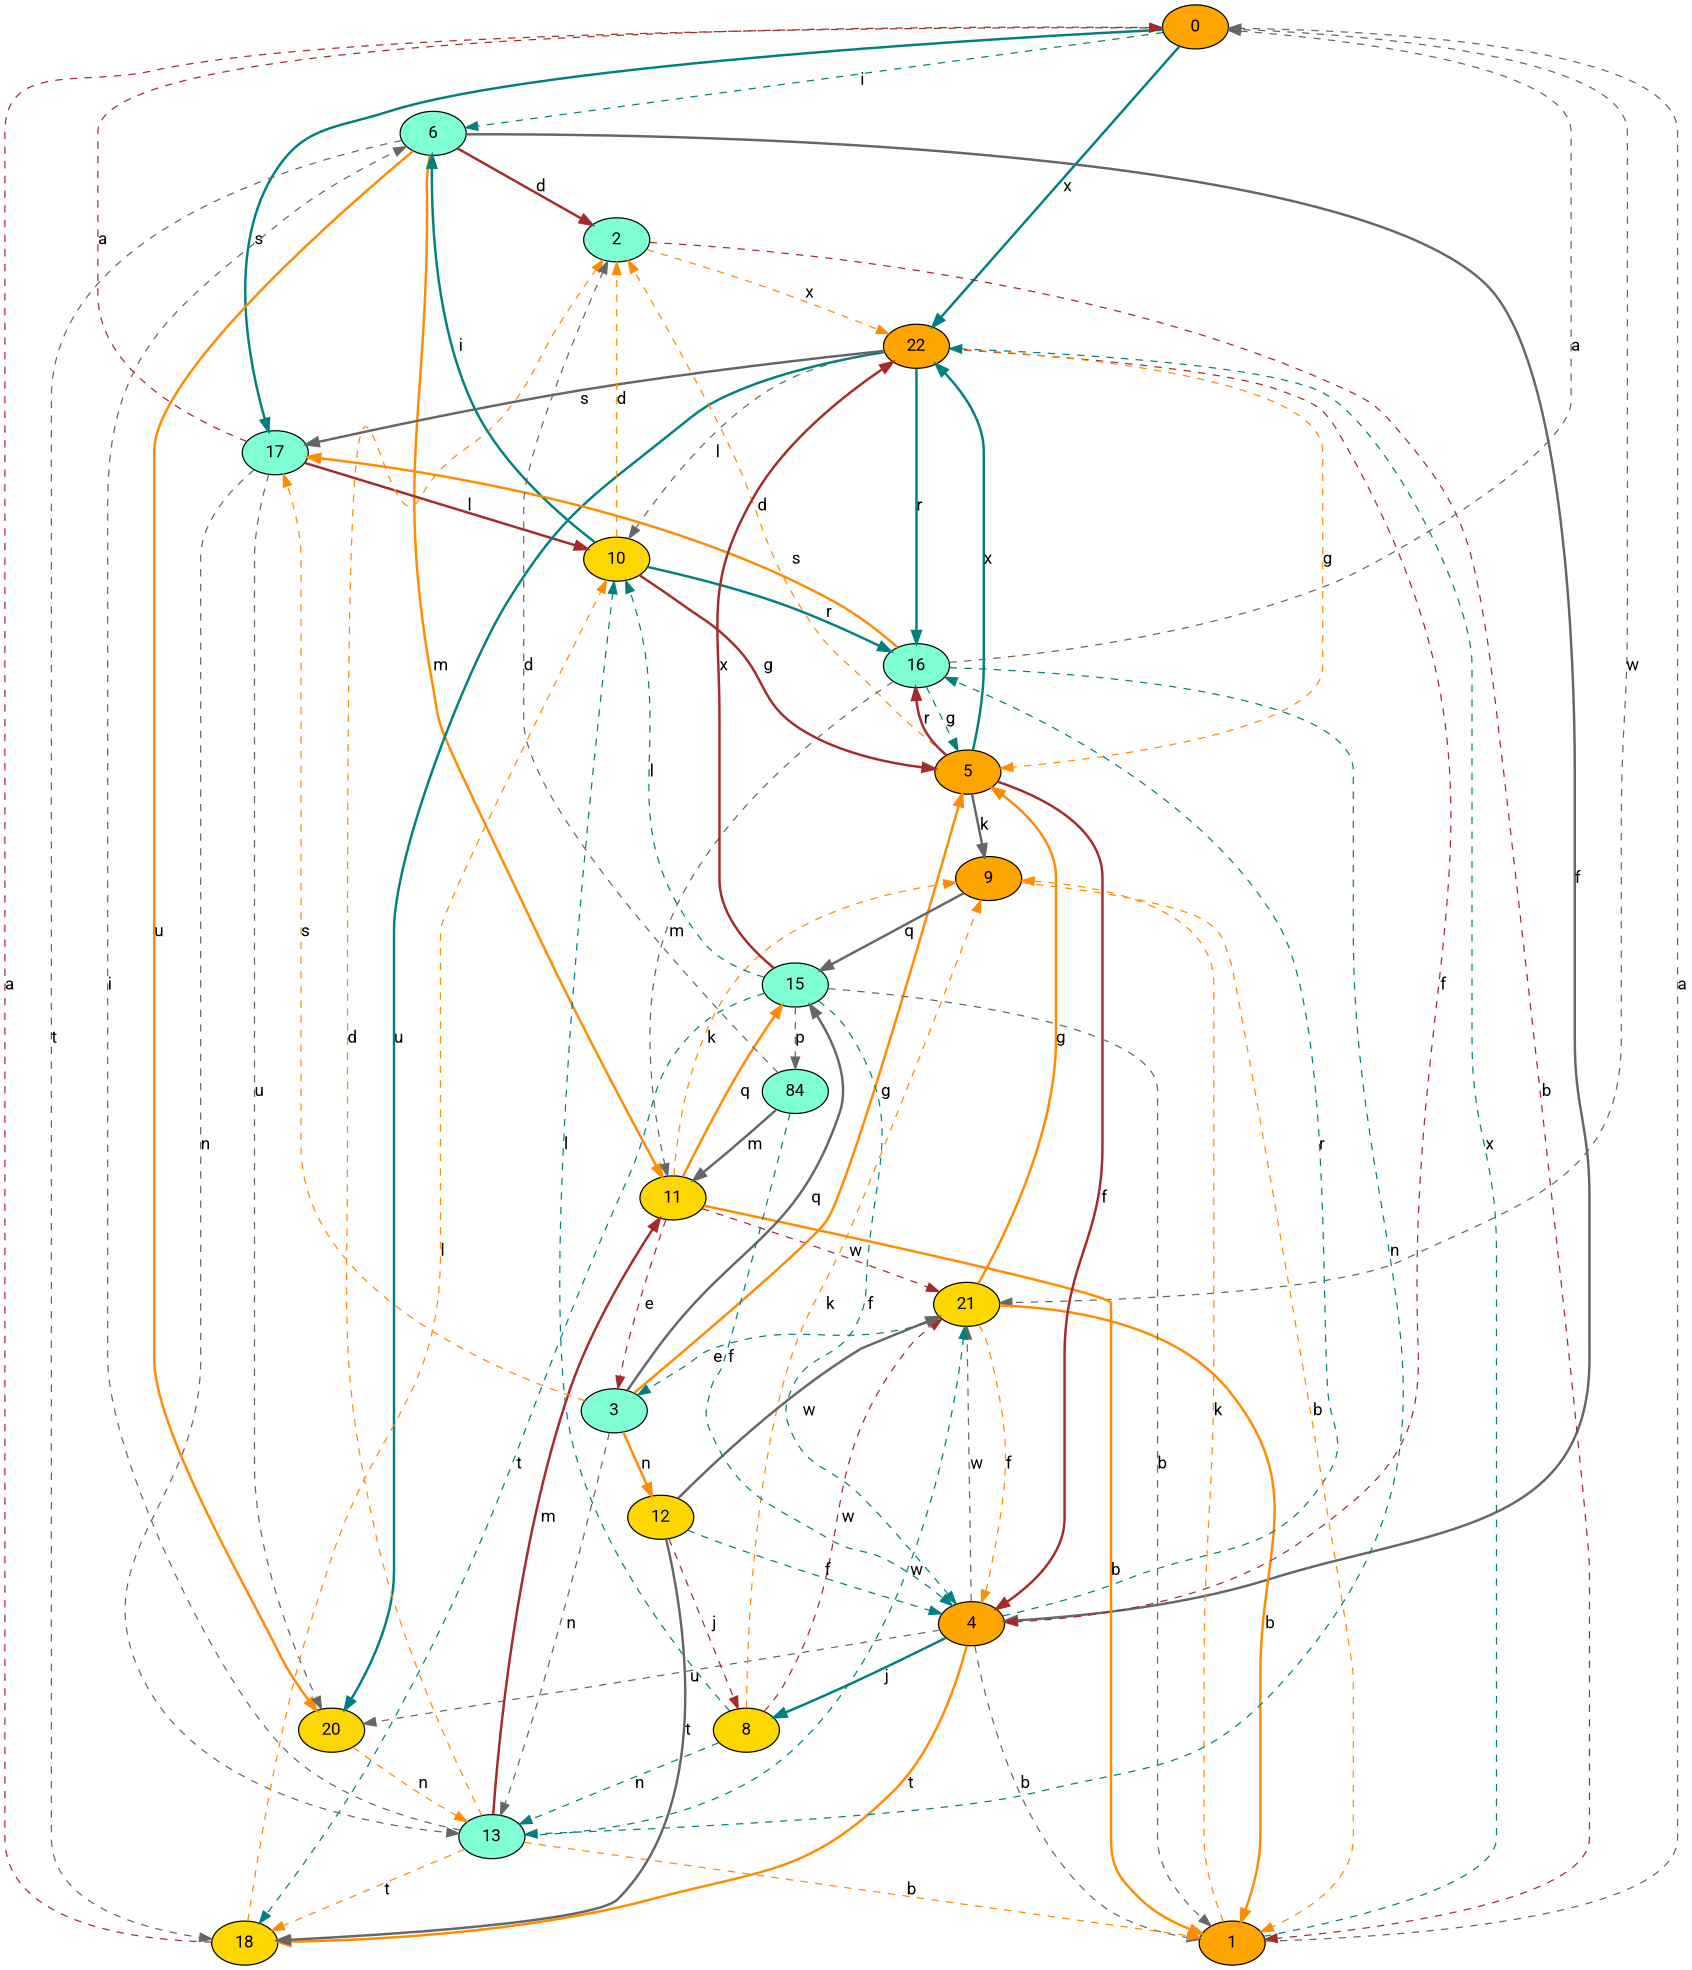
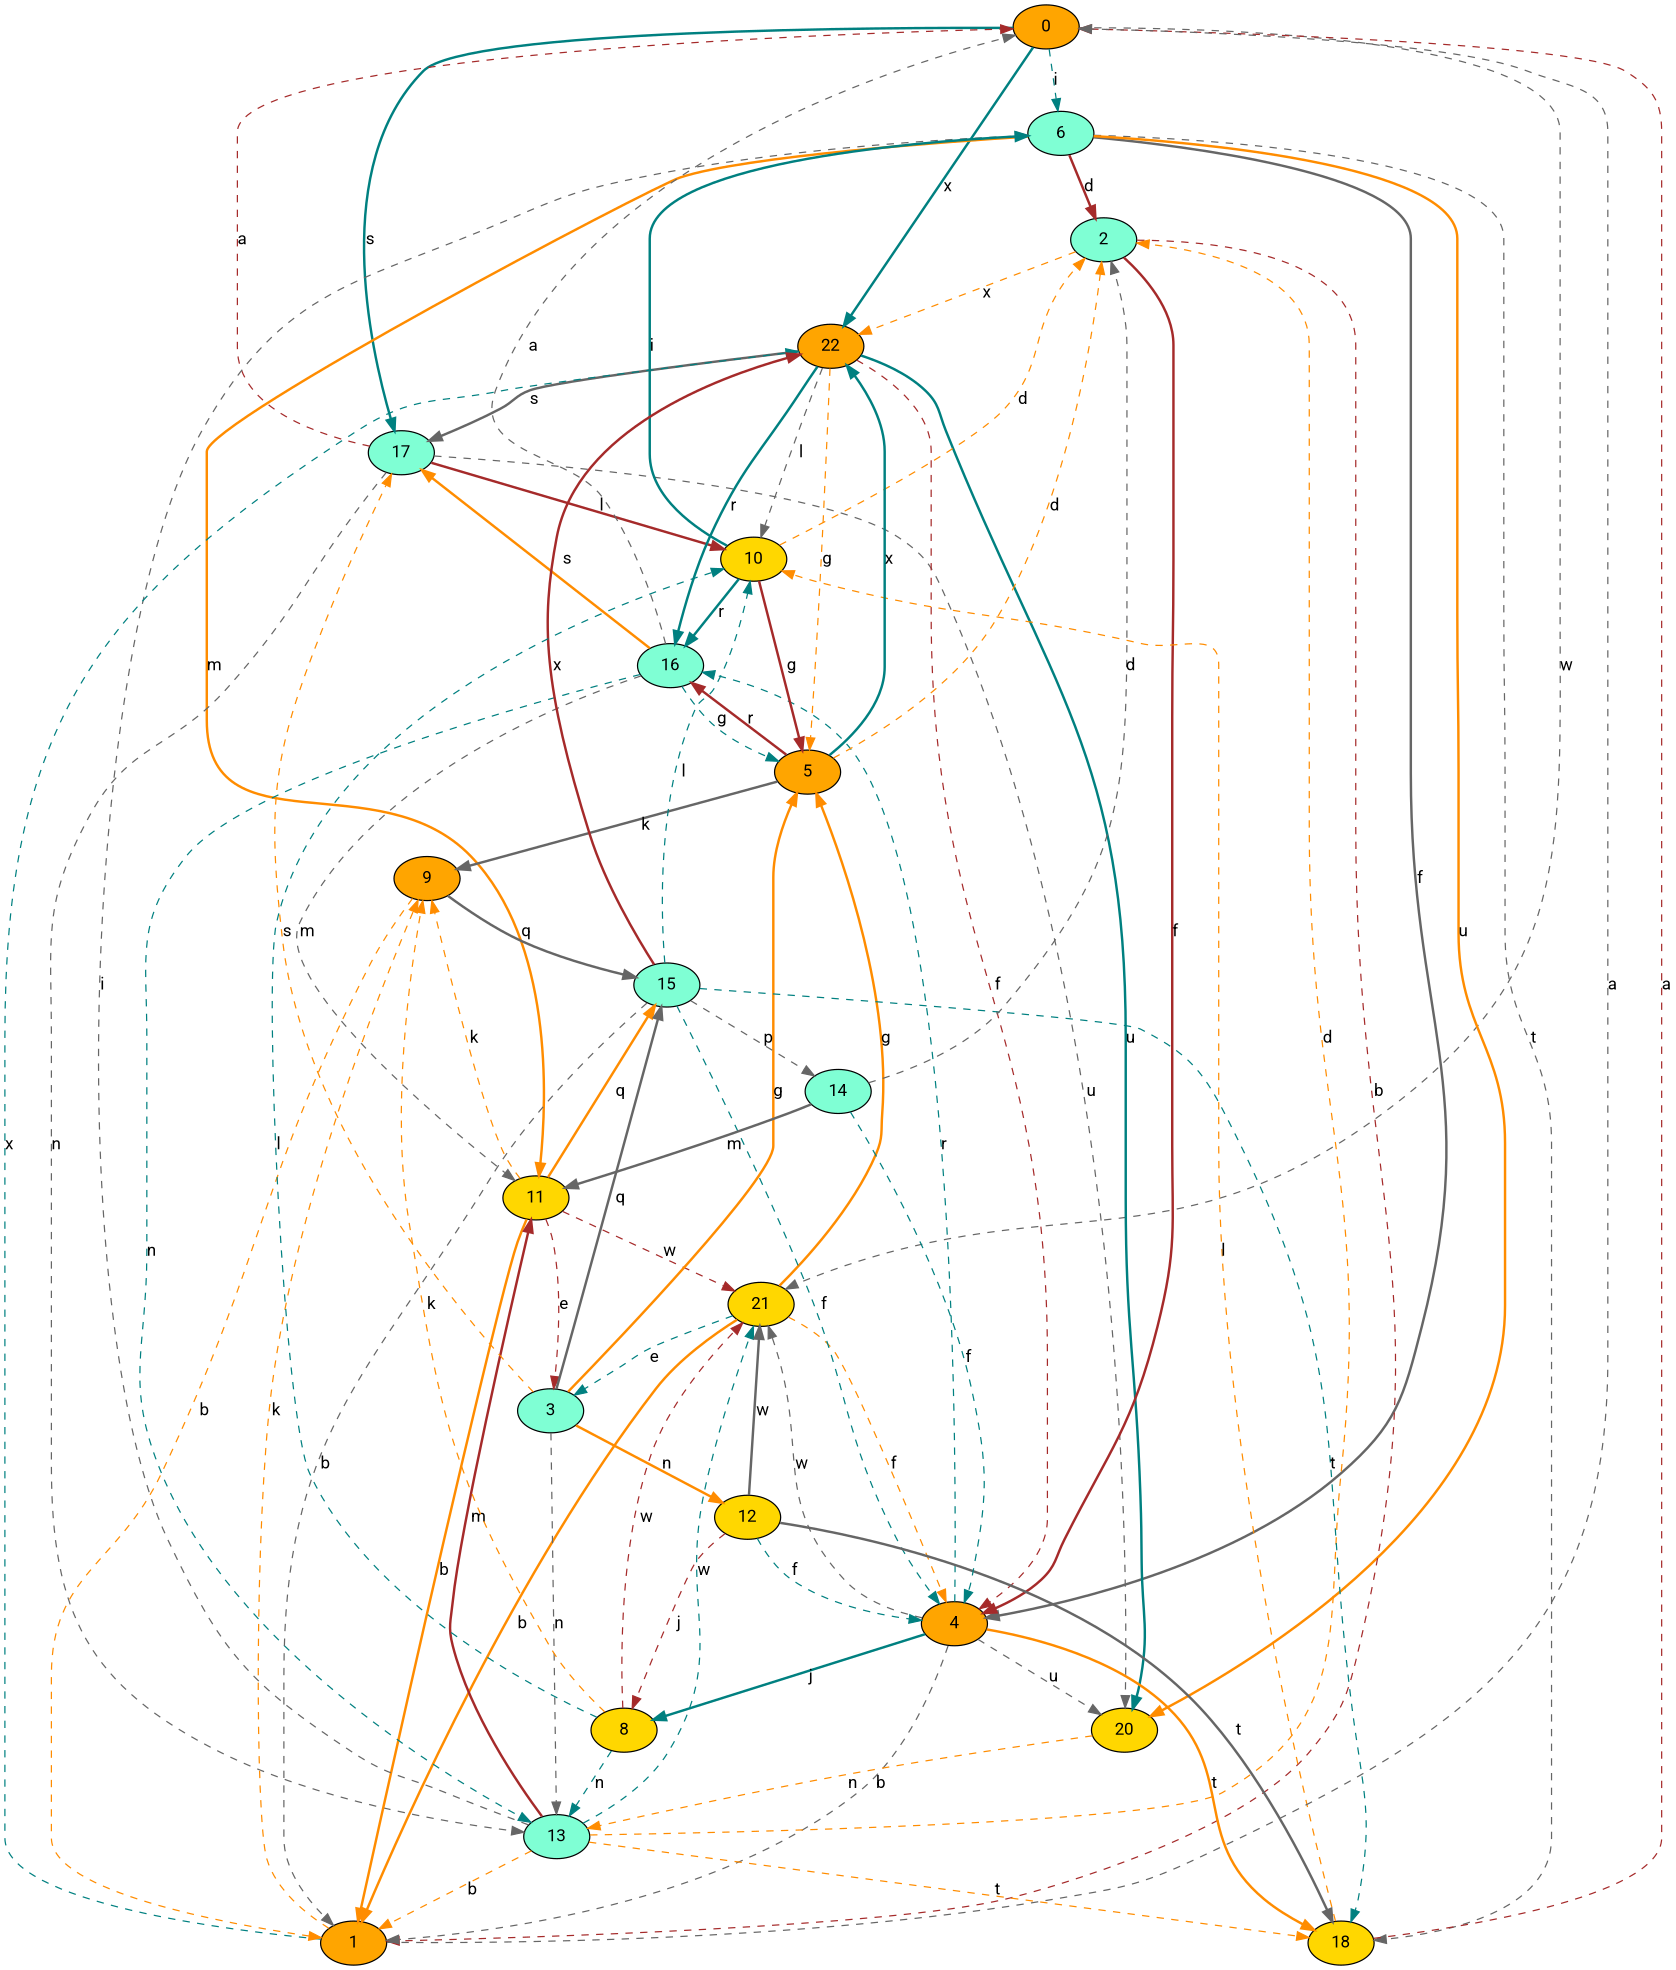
node "84": label "84" -> "14"
edge "5" -> "4": now "2" -> "4"
